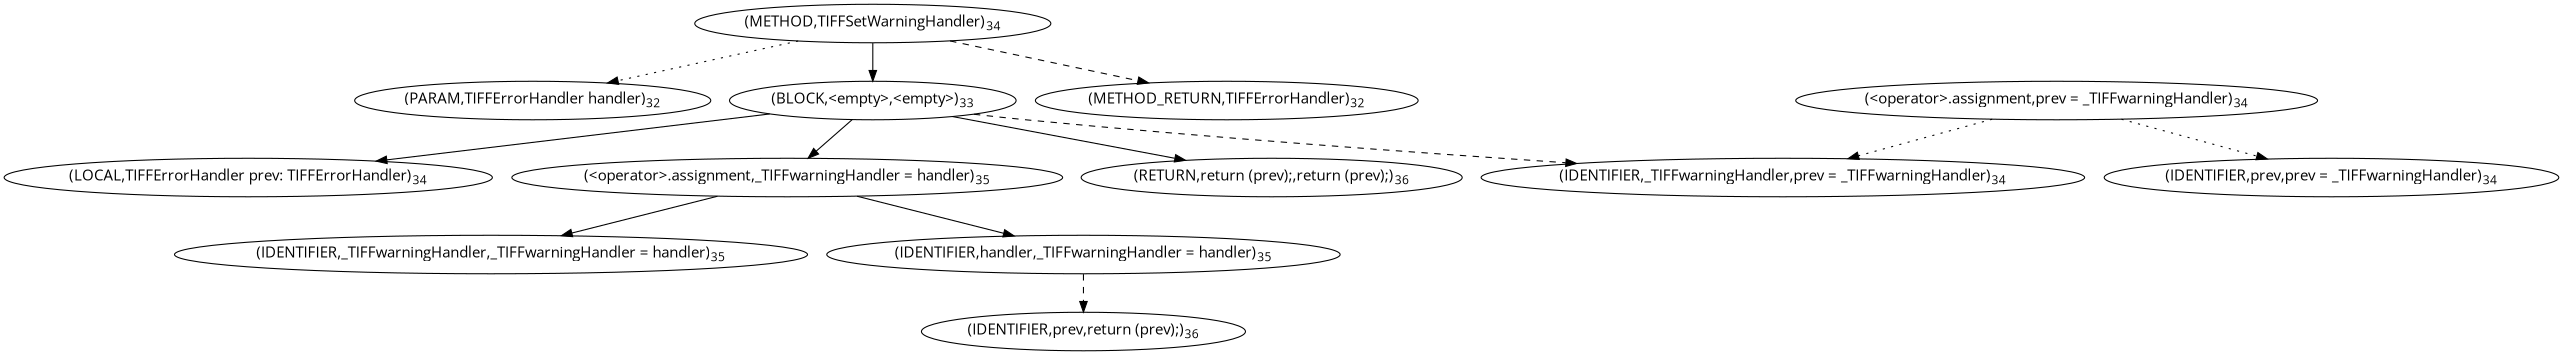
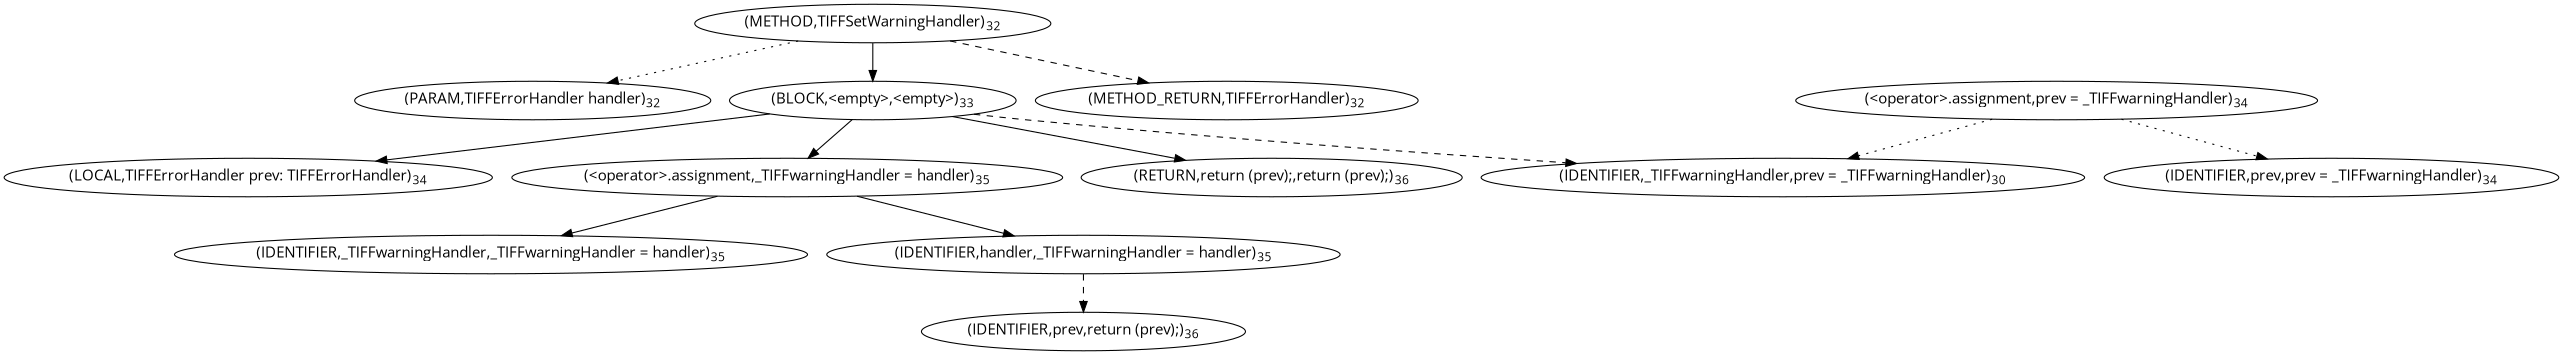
node "(METHOD,TIFFSetWarningHandler)": text "34" -> "32"
node "(IDENTIFIER,_TIFFwarningHandler,prev = _TIFFwarningHandler)": text "34" -> "30"
